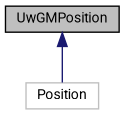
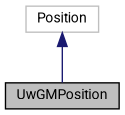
edge "Position" -> "UwGMPosition": reversed
